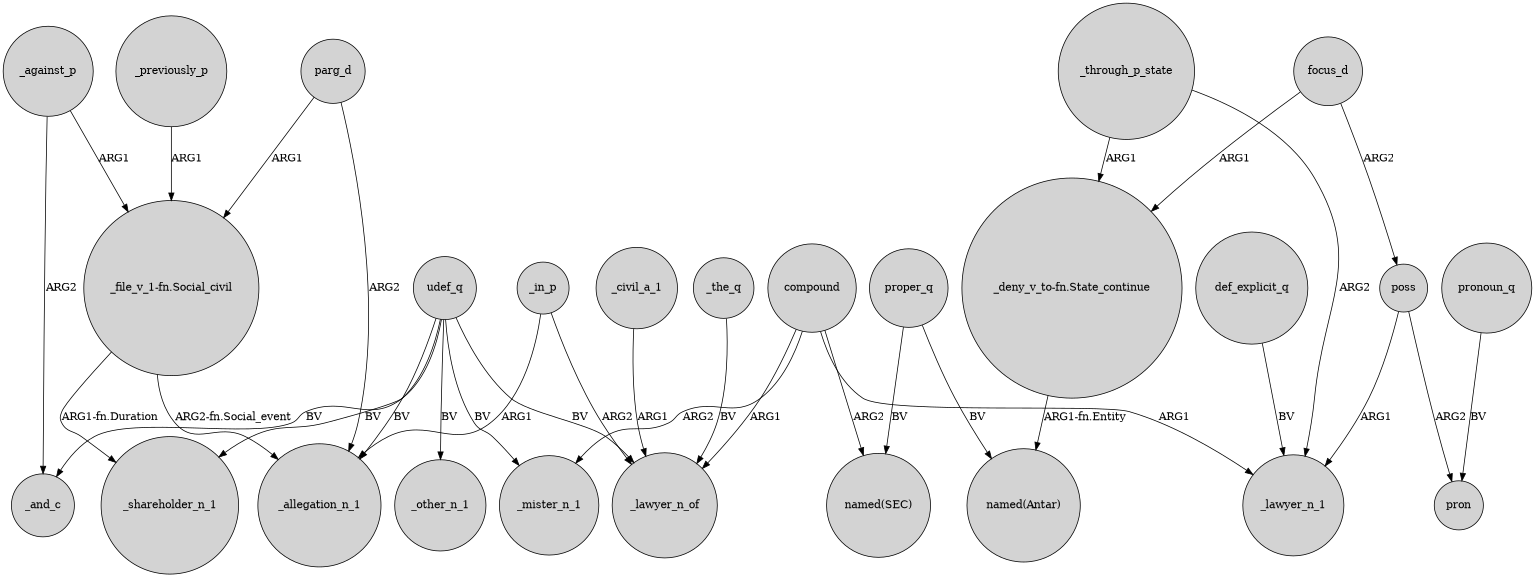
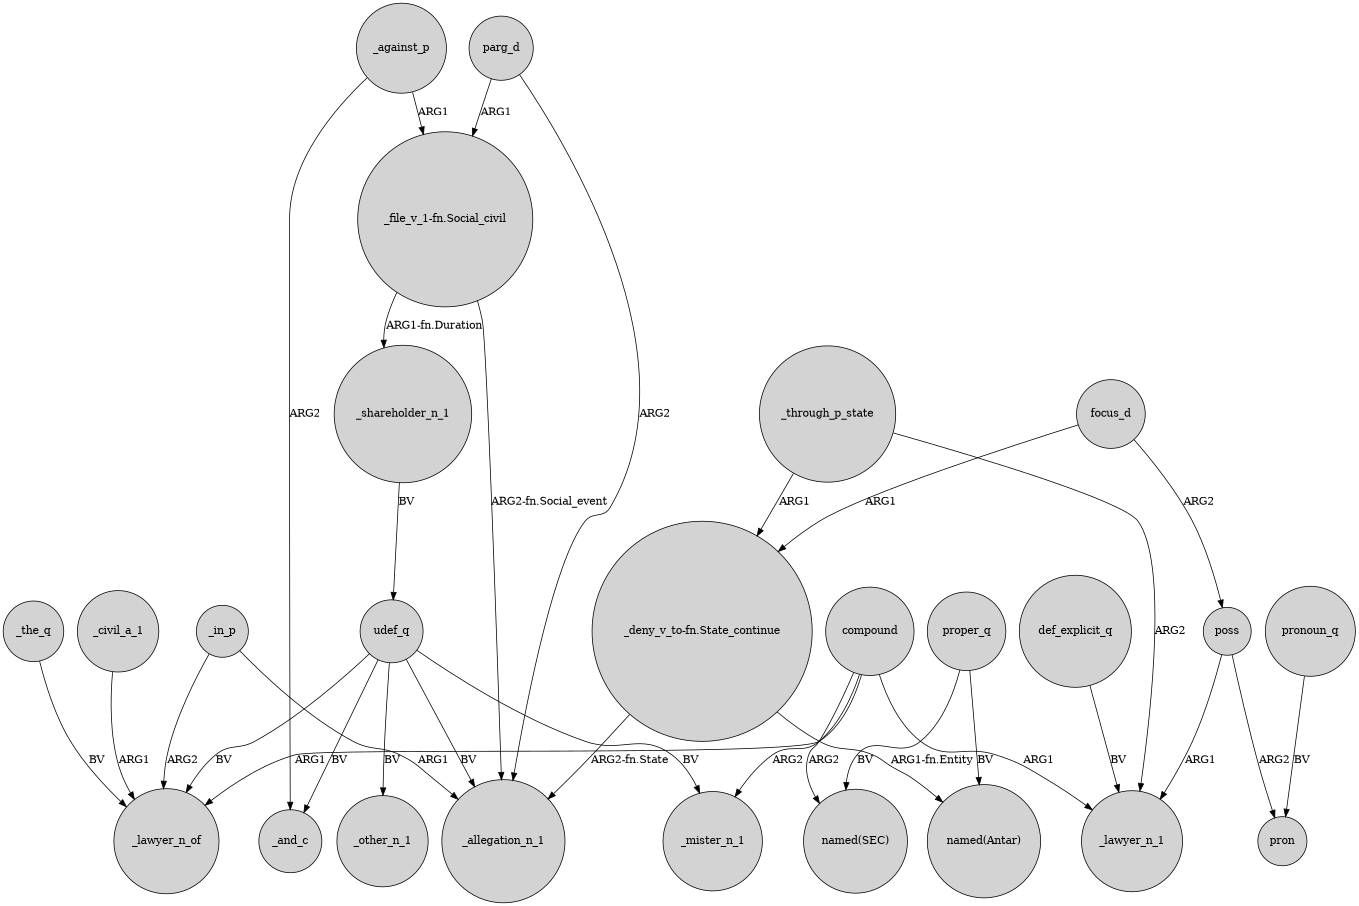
node "_previously_p": removed
edge "udef_q" -> "_shareholder_n_1": reversed
edge "_deny_v_to-fn.State_continue" -> "_allegation_n_1": added, label "ARG2-fn.State"
